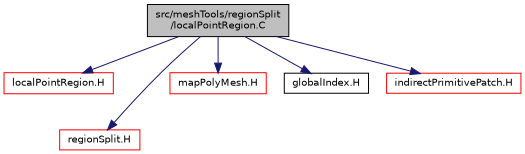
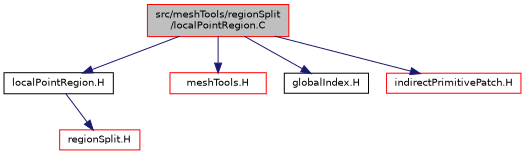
node "src/meshTools/regionSplit /localPointRegion.C": color black -> red
edge "src/meshTools/regionSplit /localPointRegion.C" -> "regionSplit.H": now "localPointRegion.H" -> "regionSplit.H"
node "localPointRegion.H": color red -> black
node "mapPolyMesh.H": label "mapPolyMesh.H" -> "meshTools.H"
